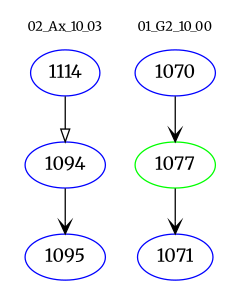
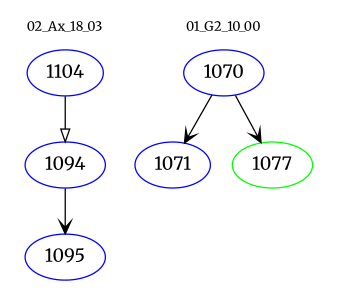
cluster "02_Ax_10_03": label "02_Ax_10_03" -> "02_Ax_18_03"
node "1114": label "1114" -> "1104"
edge "1077" -> "1071": now "1070" -> "1071"
